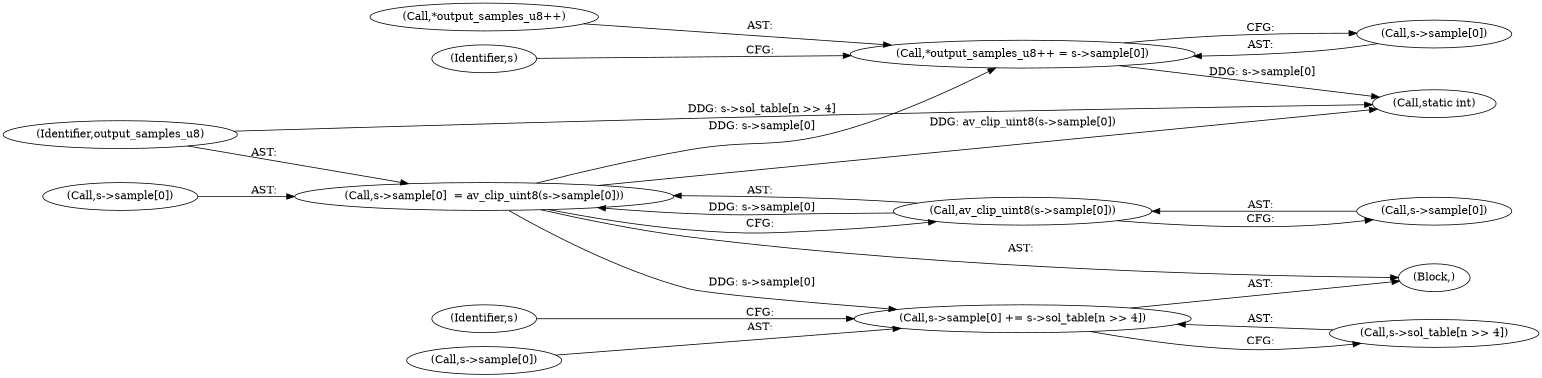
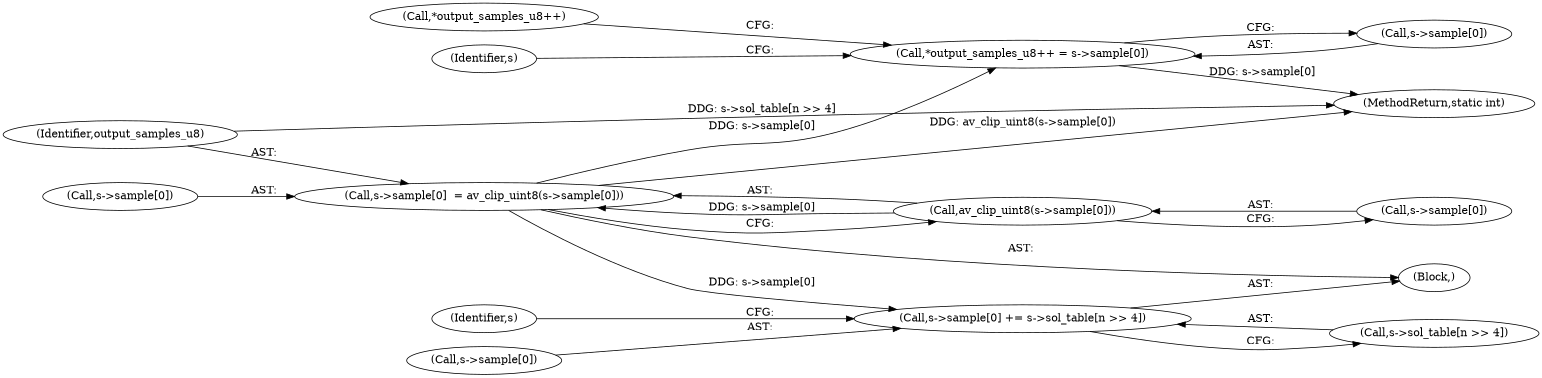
edge "(Call,*output_samples_u8++)" -> "(Call,*output_samples_u8++ = s->sample[0])": label "AST: " -> "CFG: "
node "(Call,static int)": label "(Call,static int)" -> "(MethodReturn,static int)"
